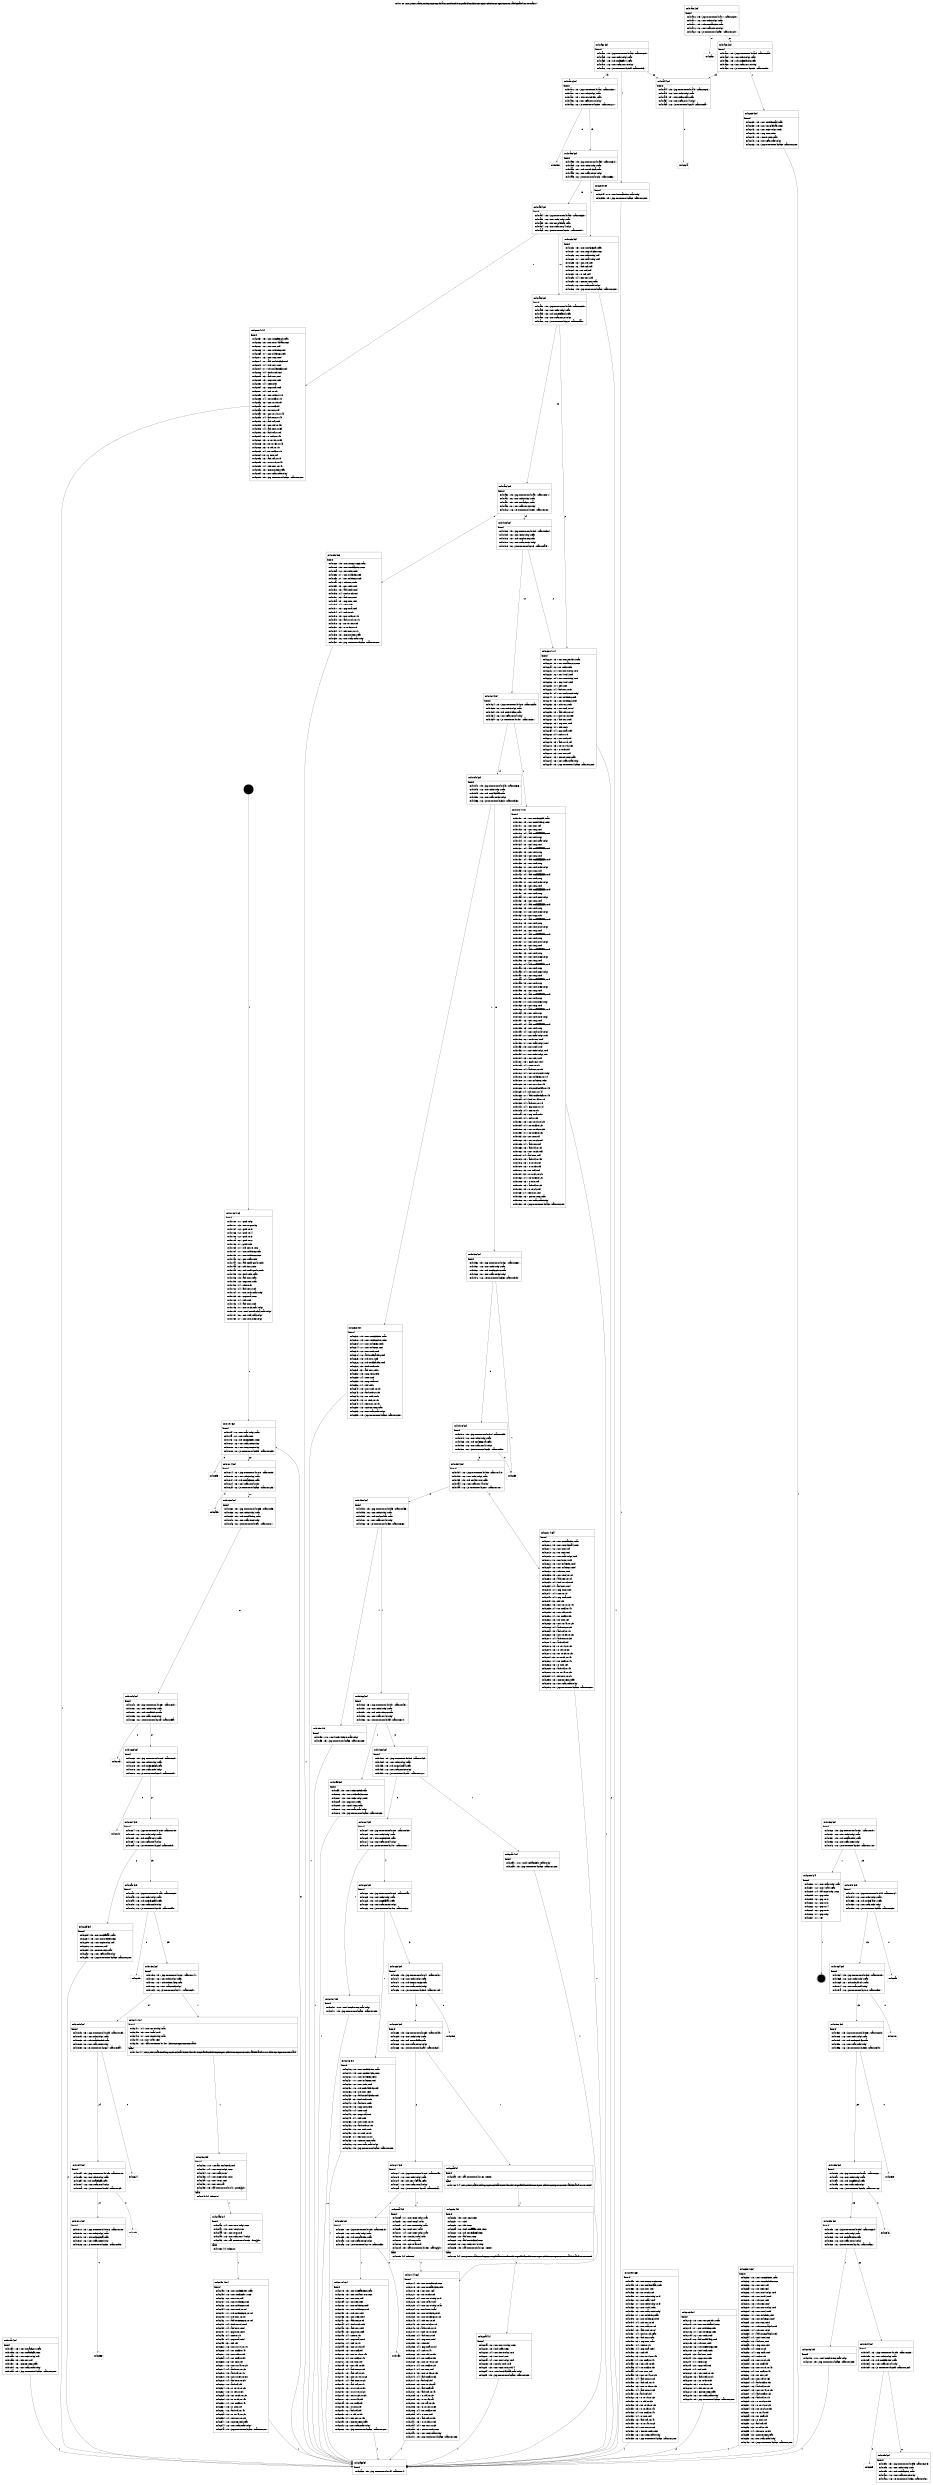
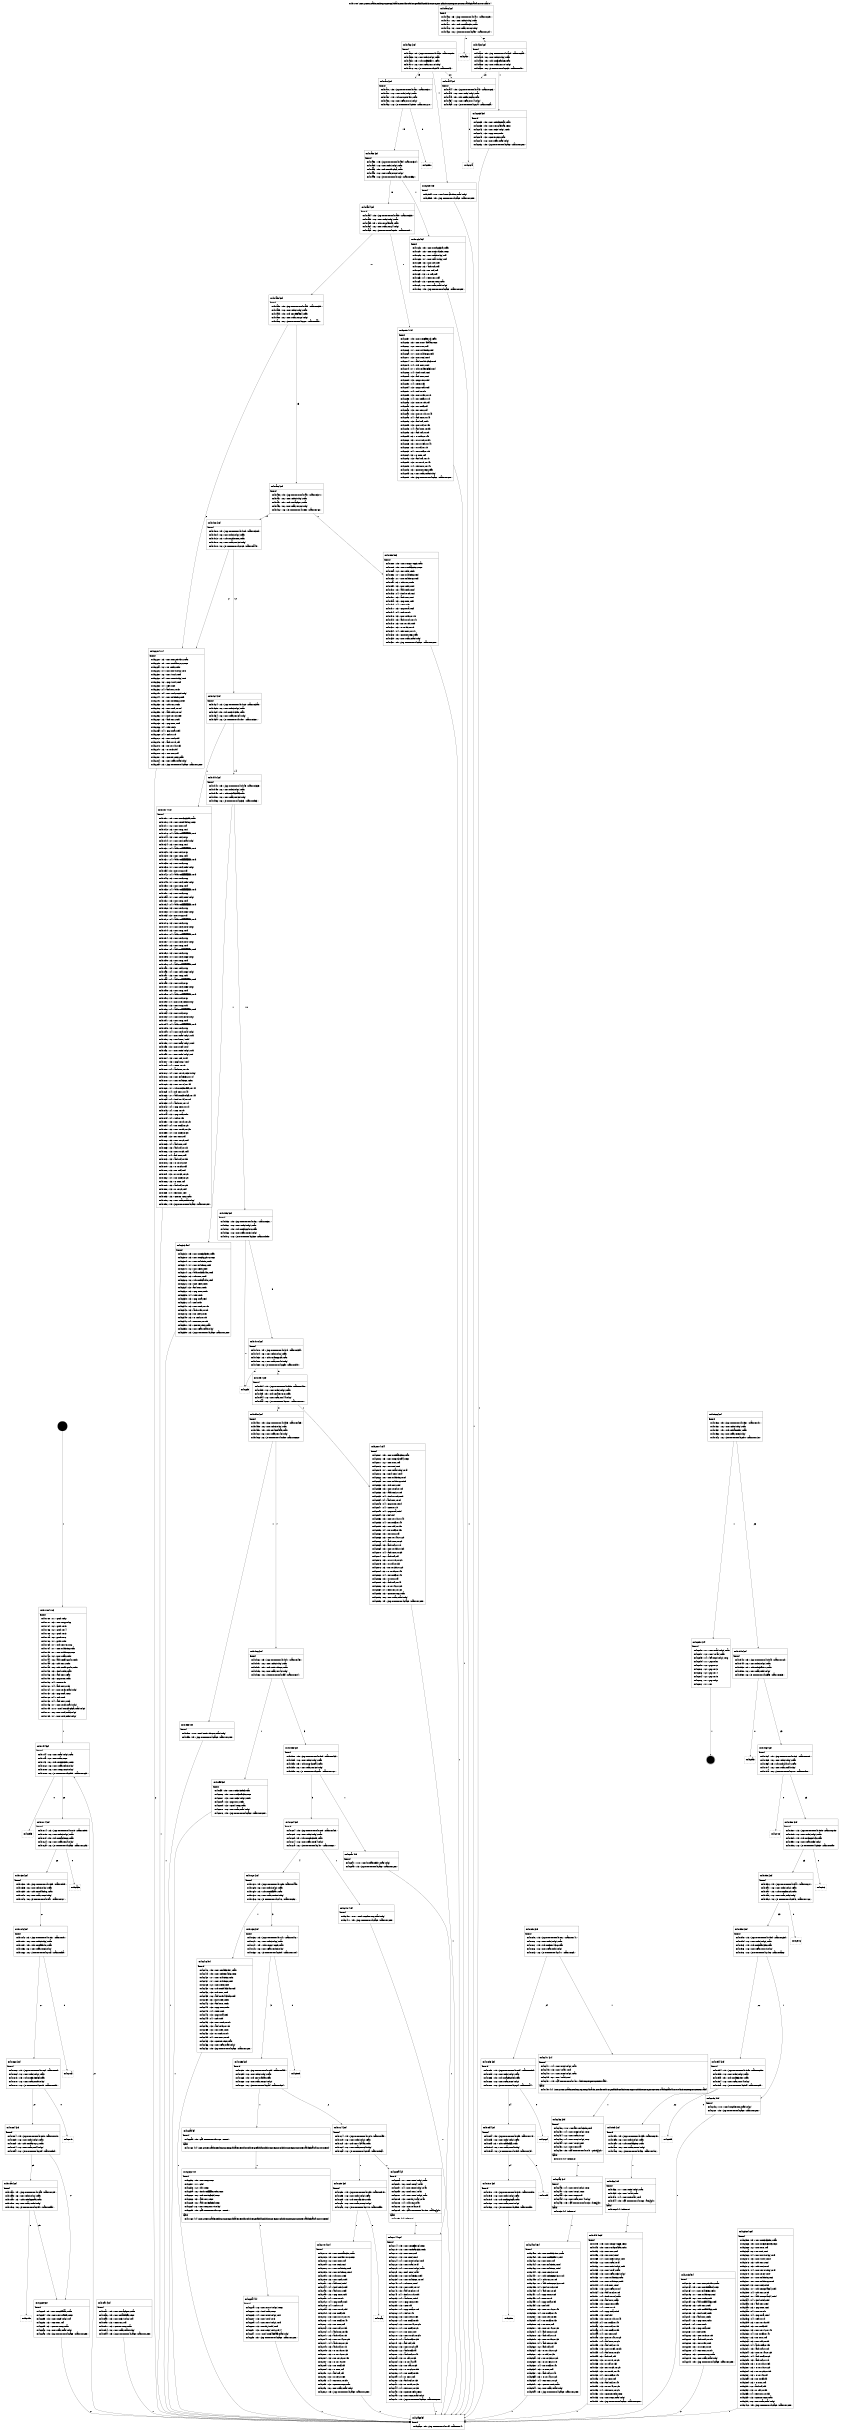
edge "0x4018a0 [28]" -> "0x4018bc [28]": now "0x4018a0 [28]" -> "0x40228f [30]"
node "0x401f36 [19]": added
edge "0x402407 [15]" -> "0x402a6e [5]": label " 20" -> " 1"
